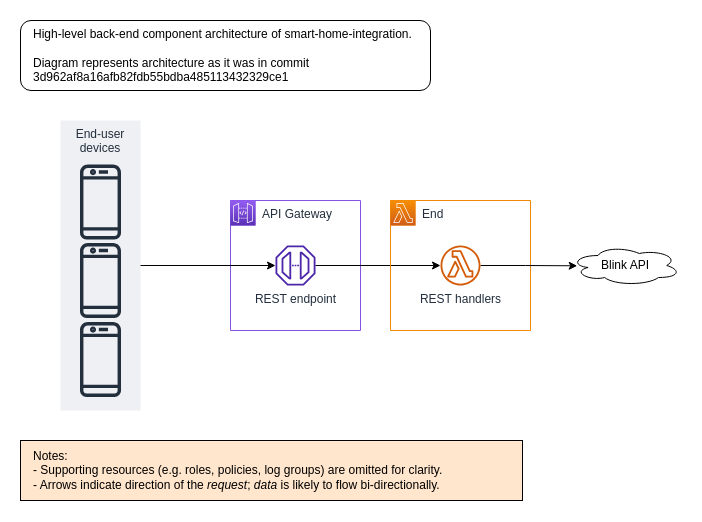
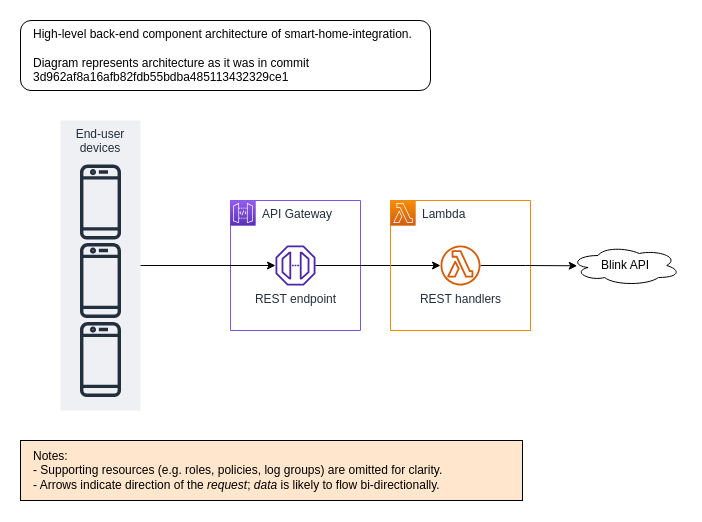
node "End": label "End" -> "Lambda"
